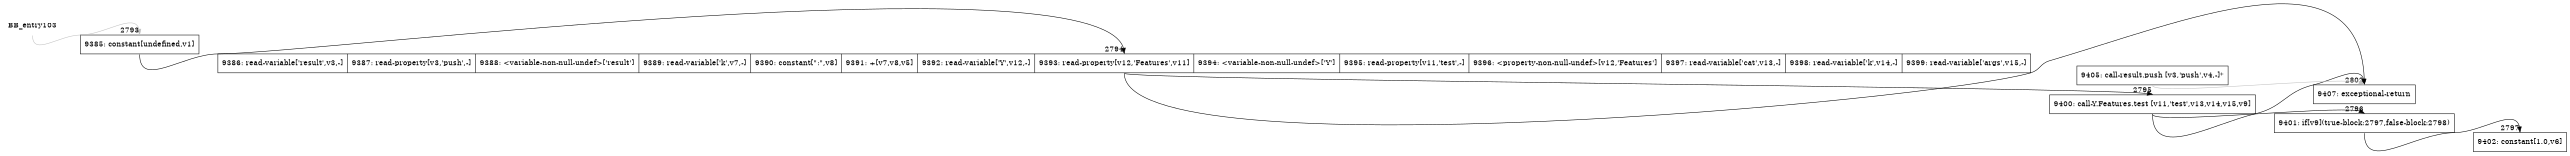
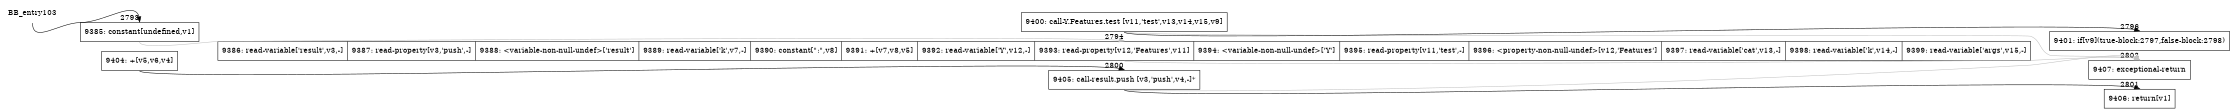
edge "9385: constant[undefined,v1]" -> "9386: read-variable['result',v3,-]": color black -> gray
edge "BB_entry103" -> "9385: constant[undefined,v1]": color gray -> black
node "9404: +[v5,v6,v4]": added
edge "9386: read-variable['result',v3,-]" -> "9400: call-Y.Features.test [v11,'test',v13,v14,v15,v9]": removed
node "9406: return[v1]": added
edge "9386: read-variable['result',v3,-]" -> "9407: exceptional-return": color black -> gray
edge "9400: call-Y.Features.test [v11,'test',v13,v14,v15,v9]" -> "9407: exceptional-return": color black -> gray
node "9402: constant[1.0,v6]": removed
